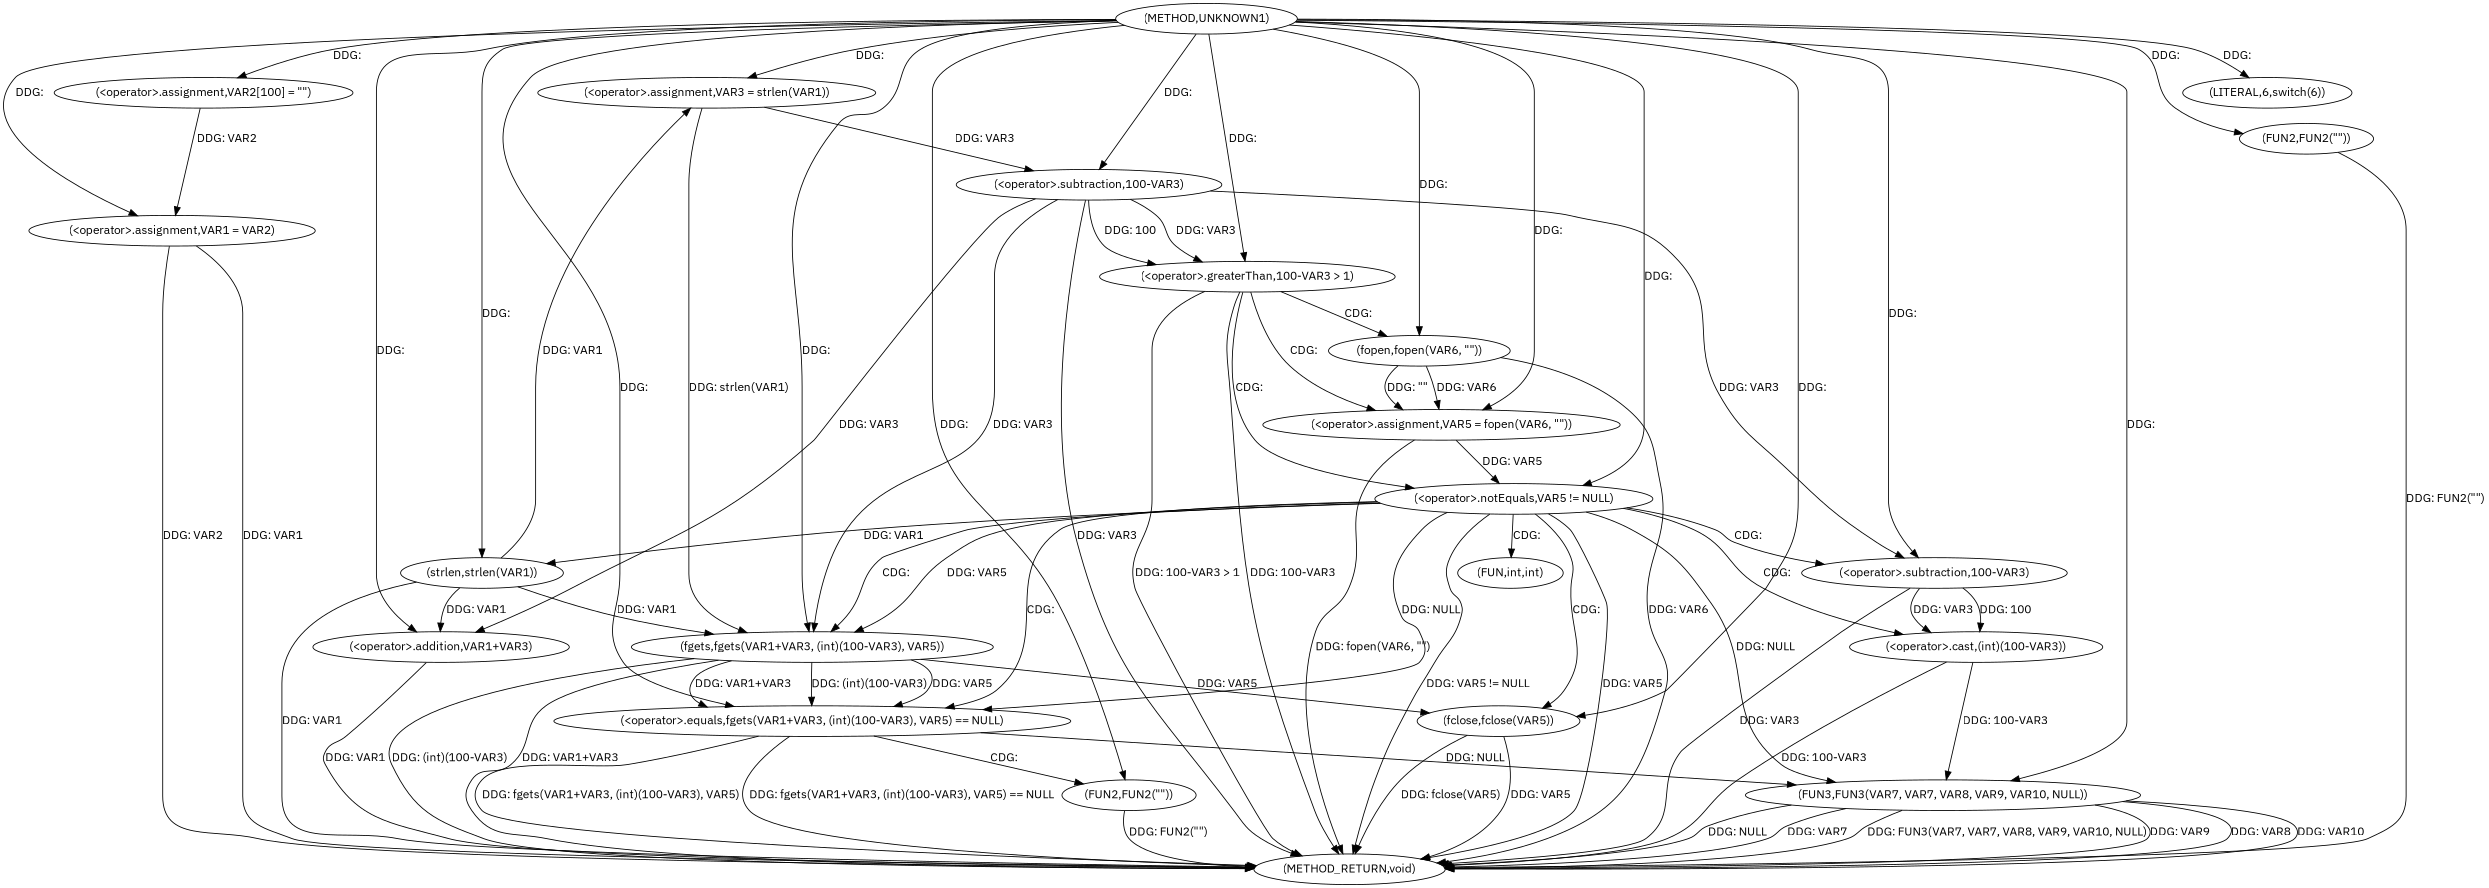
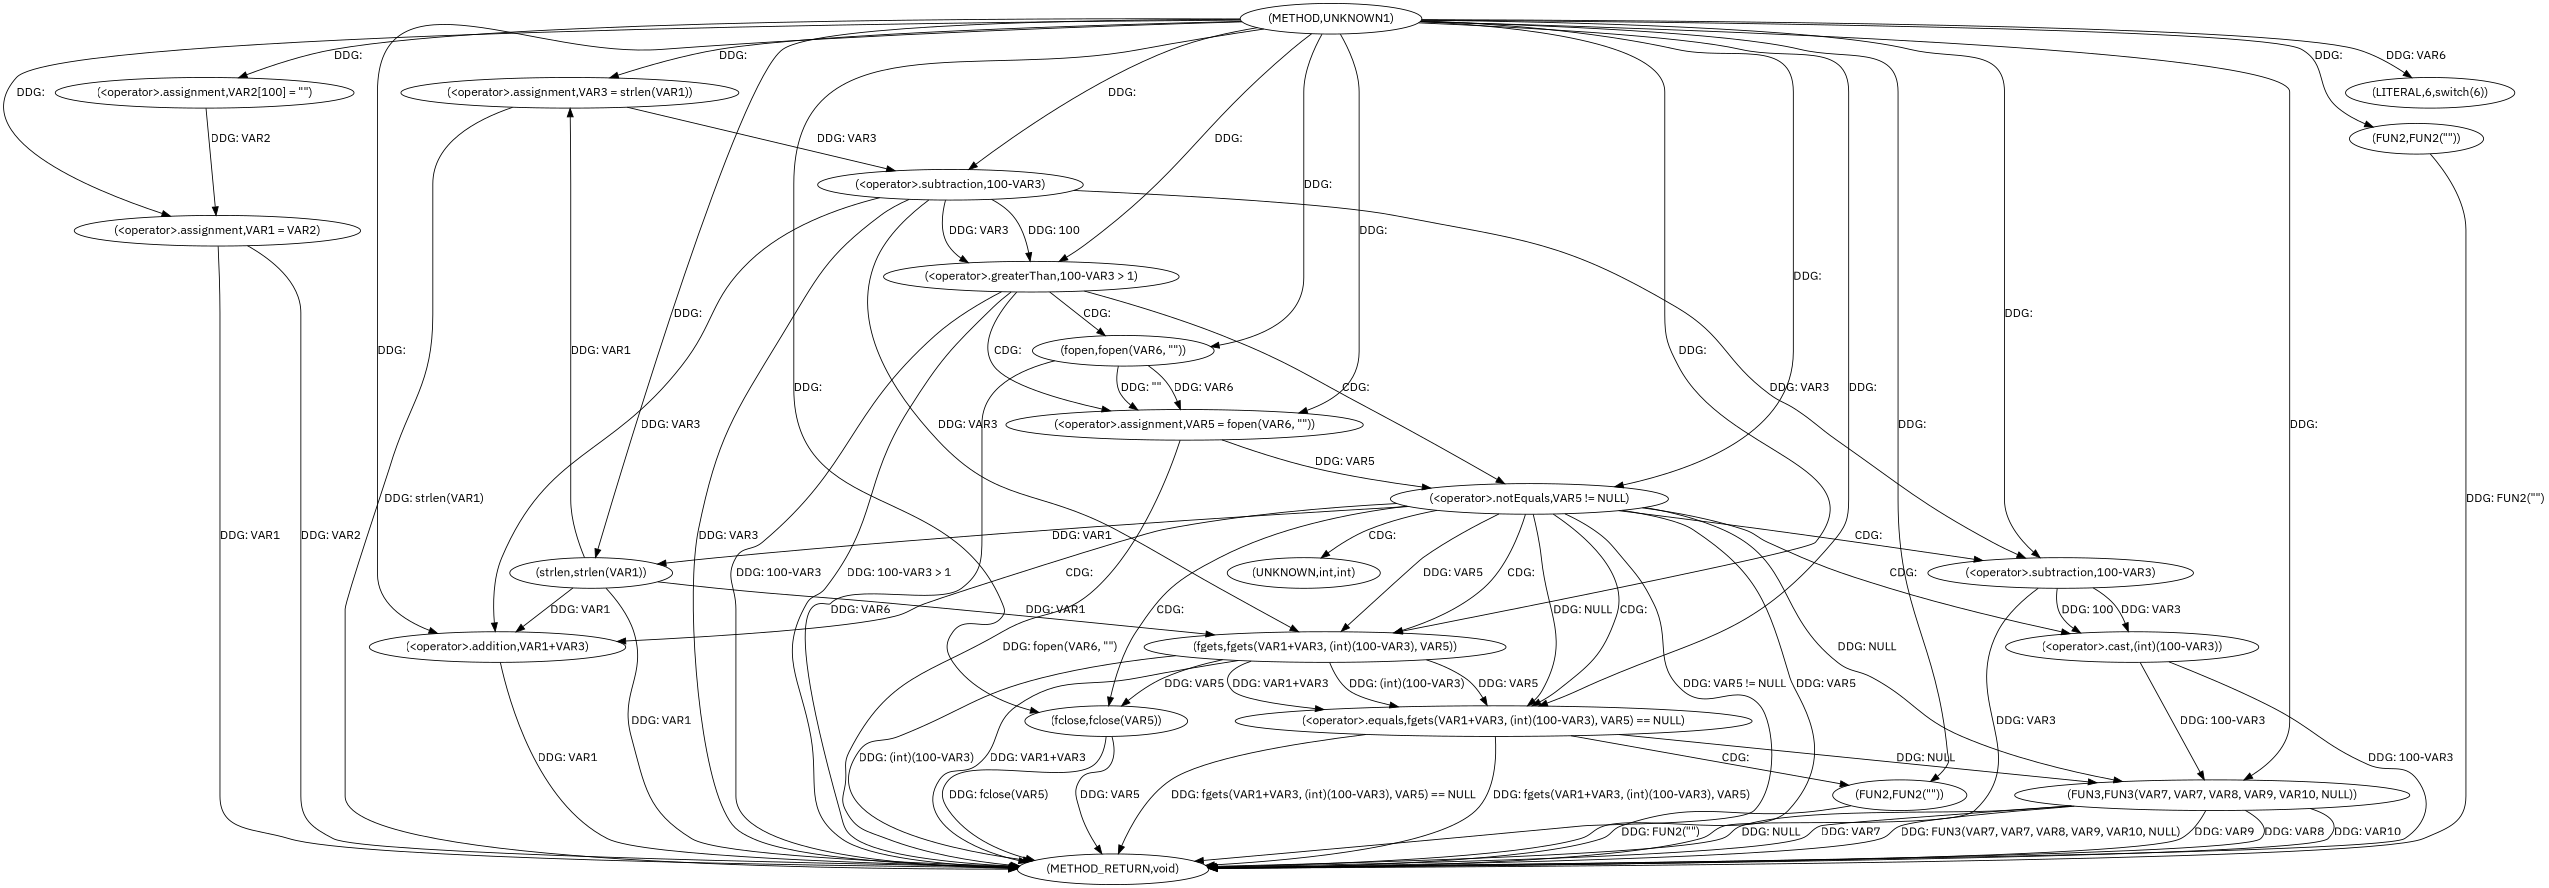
edge "(METHOD,UNKNOWN1)" -> "(LITERAL,6,switch(6))": label "DDG: " -> "DDG: VAR6"
edge "(<operator>.assignment,VAR3 = strlen(VAR1))" -> "(fgets,fgets(VAR1+VAR3, (int)(100-VAR3), VAR5))": now "(<operator>.assignment,VAR3 = strlen(VAR1))" -> "(METHOD_RETURN,void)"
node "(FUN,int,int)": label "(FUN,int,int)" -> "(UNKNOWN,int,int)"
edge "(<operator>.notEquals,VAR5 != NULL)" -> "(<operator>.addition,VAR1+VAR3)": added, label "CDG:"
